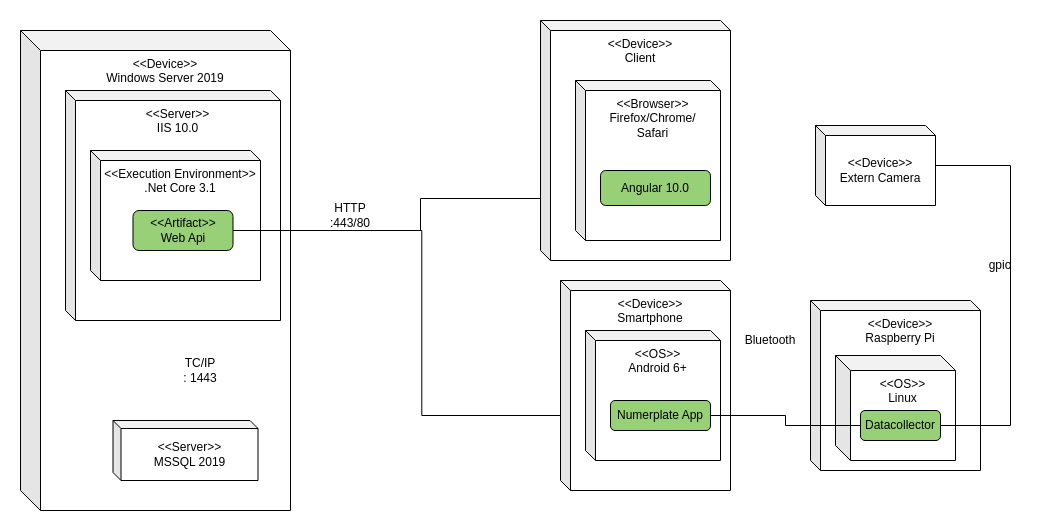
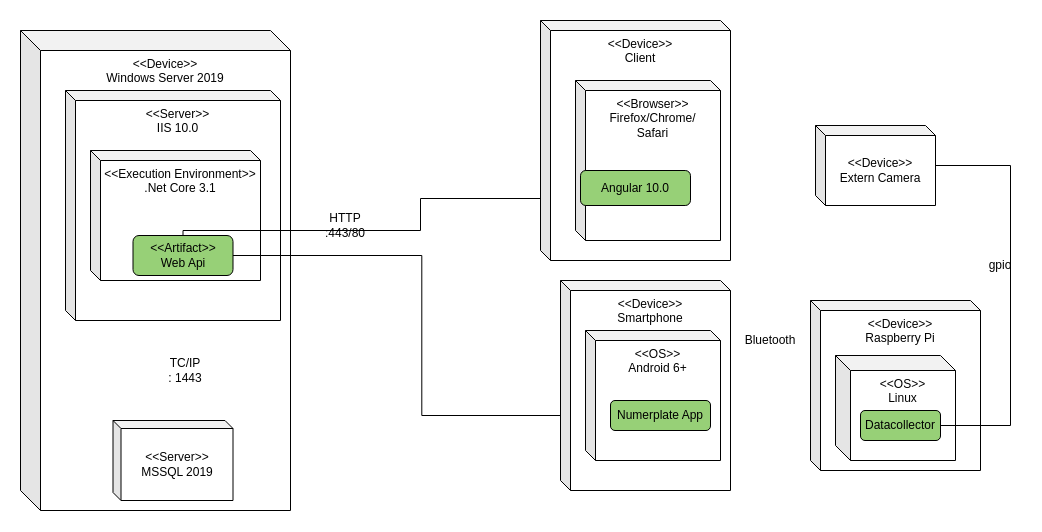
node "Angular 10.0": moved (656, 188) -> (636, 188)
node "HTTP :443/80": moved (351, 216) -> (346, 226)
node "<<Artifact>> Web Api": moved (183, 231) -> (183, 256)
node "TC/IP : 1443": moved (201, 371) -> (186, 371)
edge "Numerplate App" -- "Datacollector": removed
node "<<Server>> MSSQL 2019": size 145x60 -> 120x80
